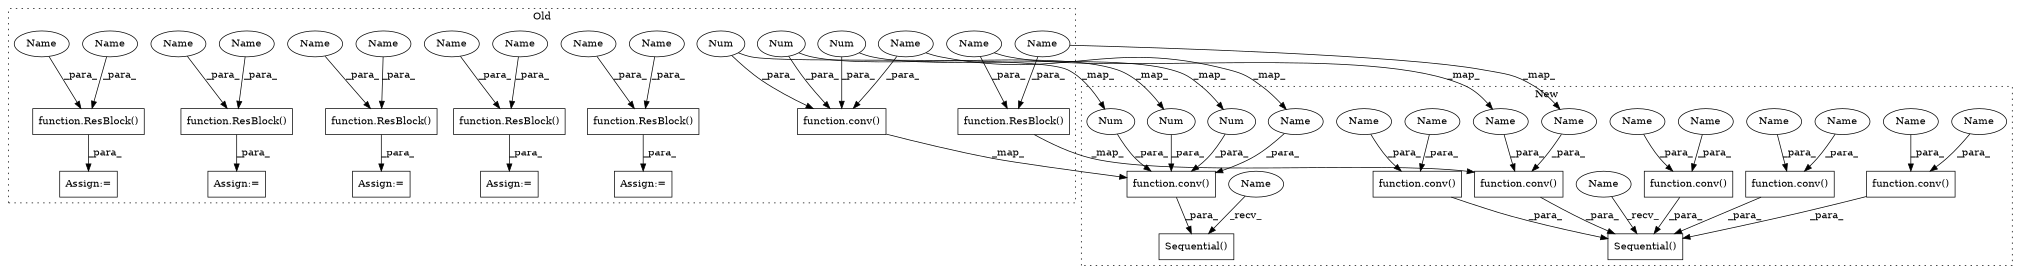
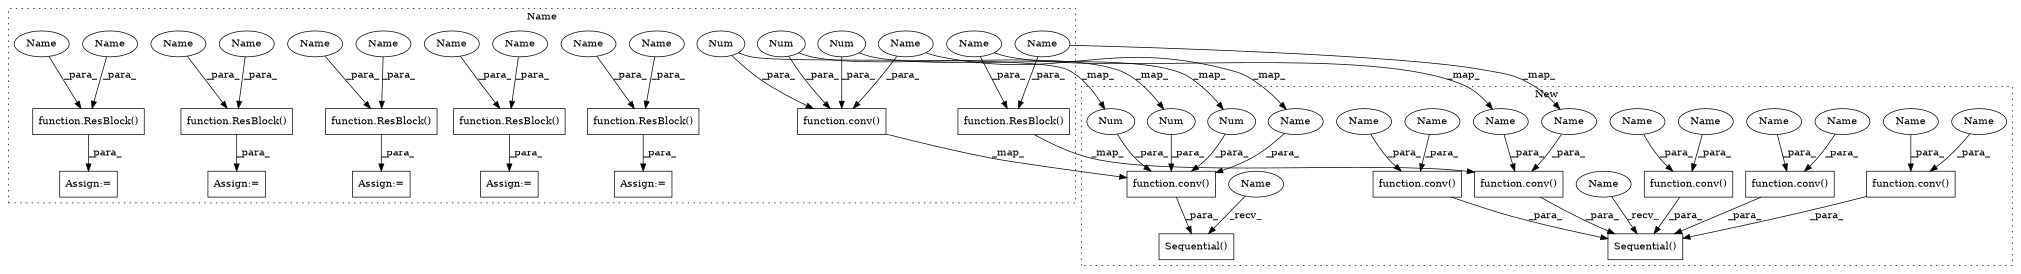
cluster "Old": label "Old" -> "Name"
